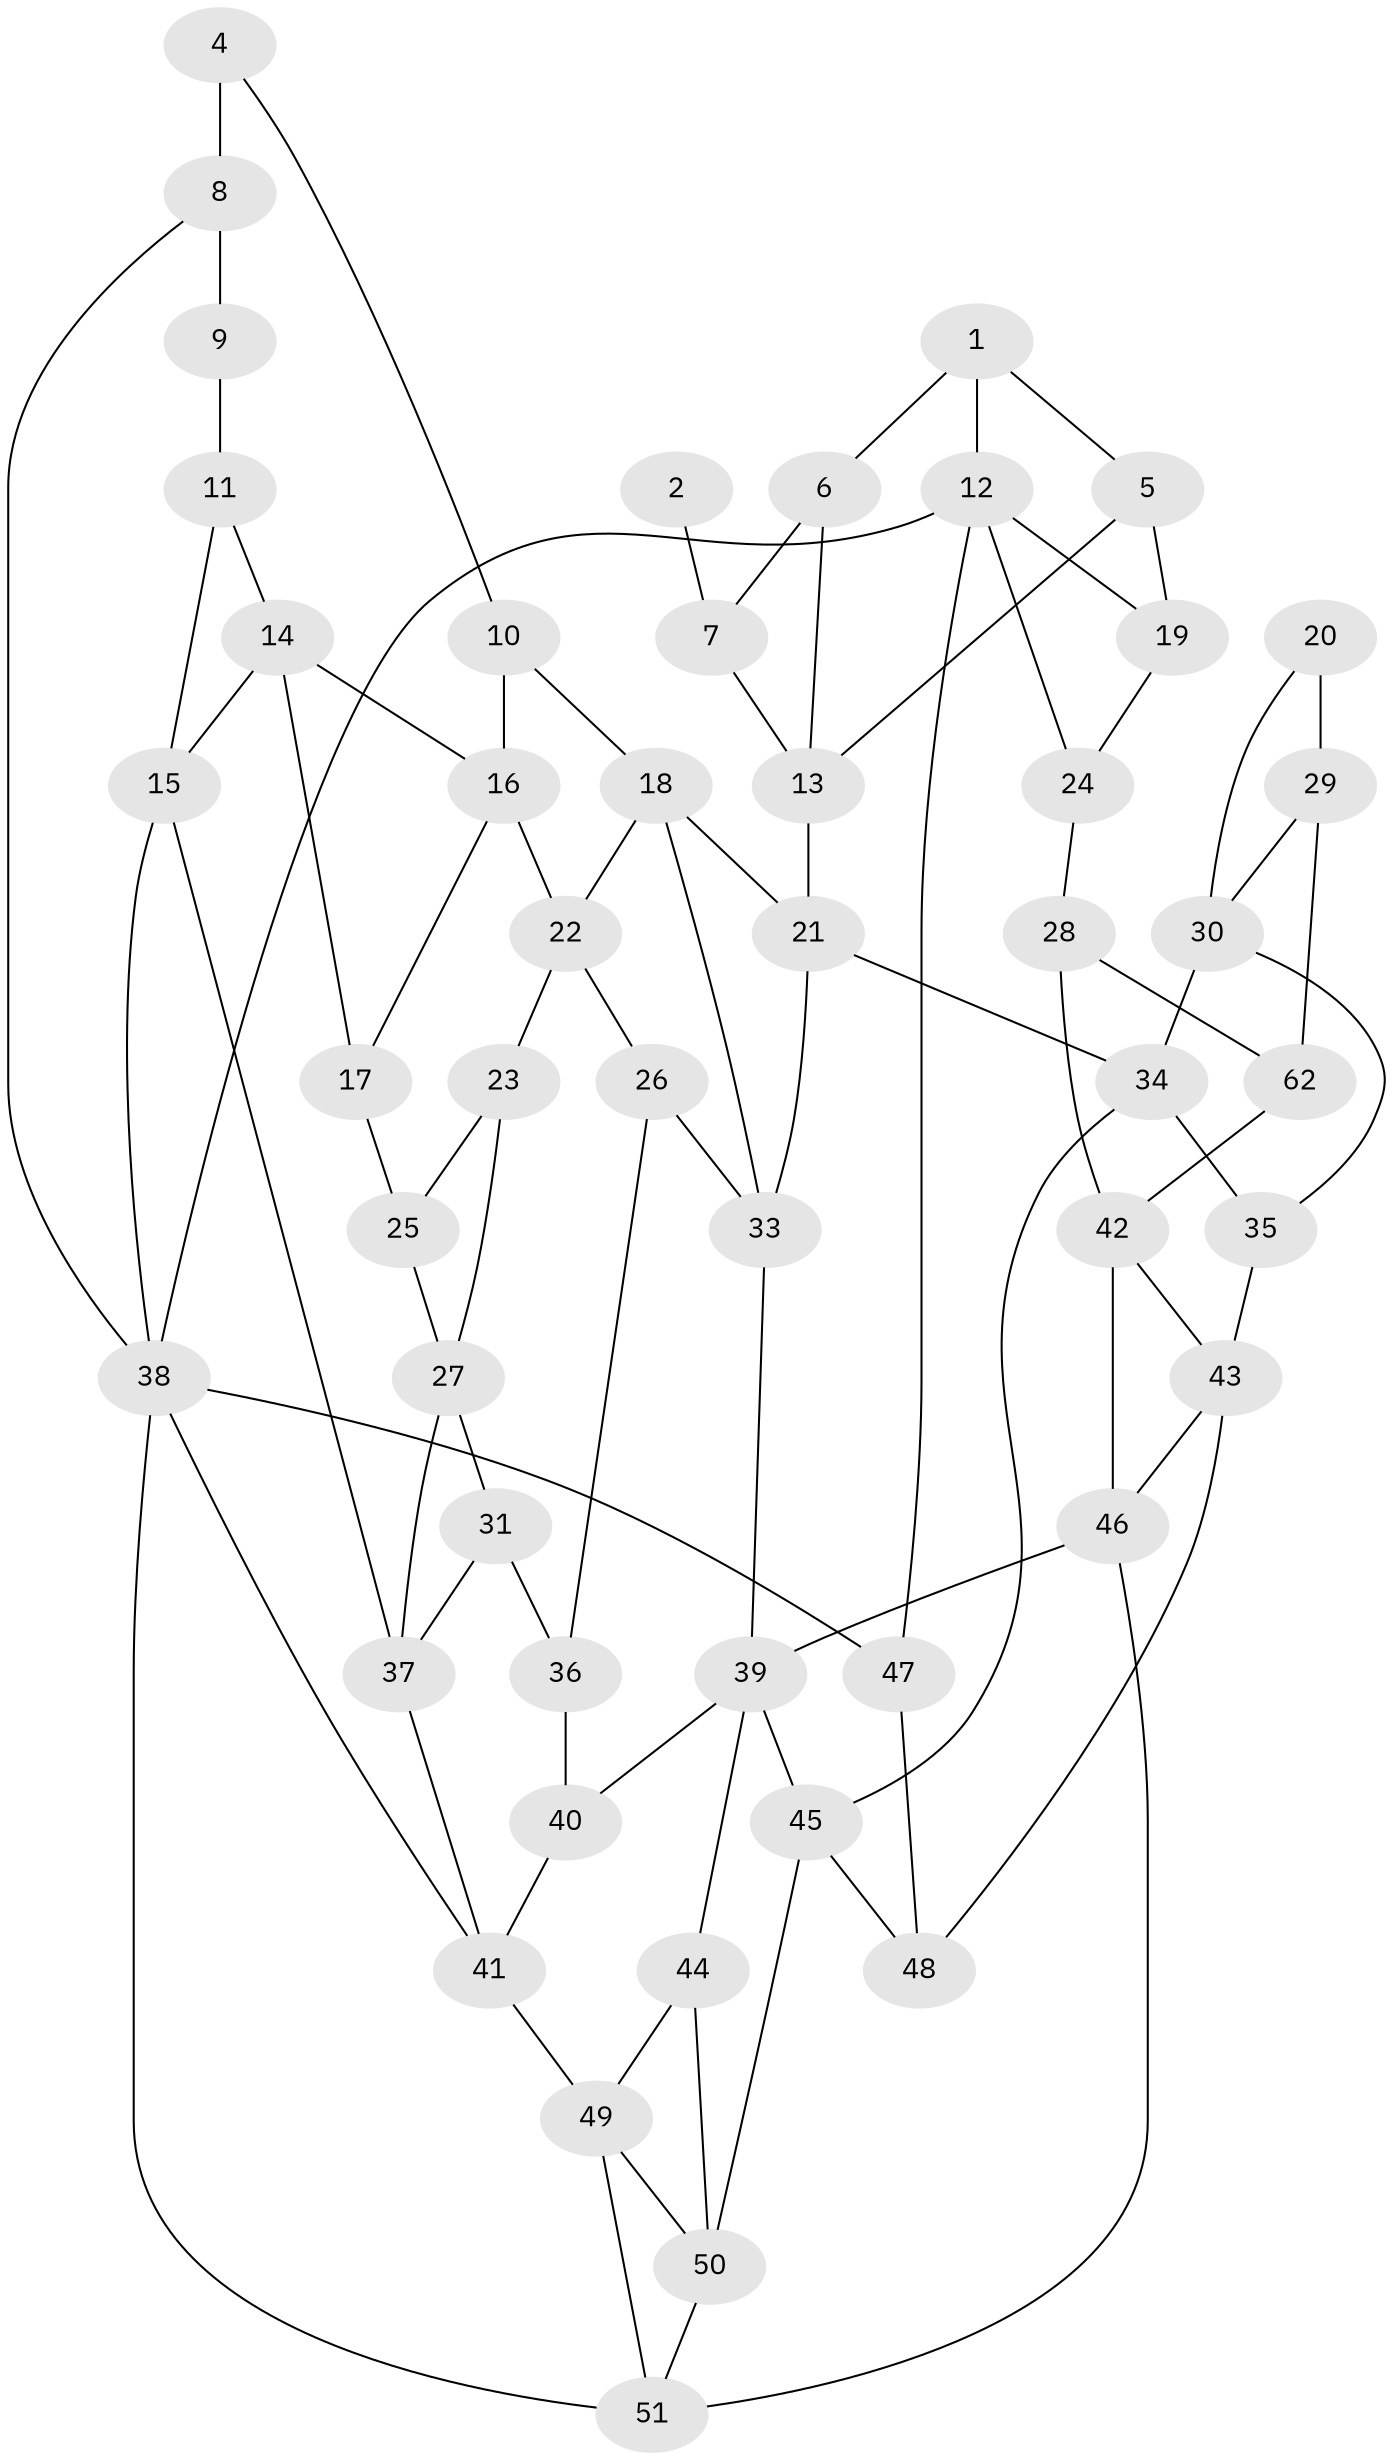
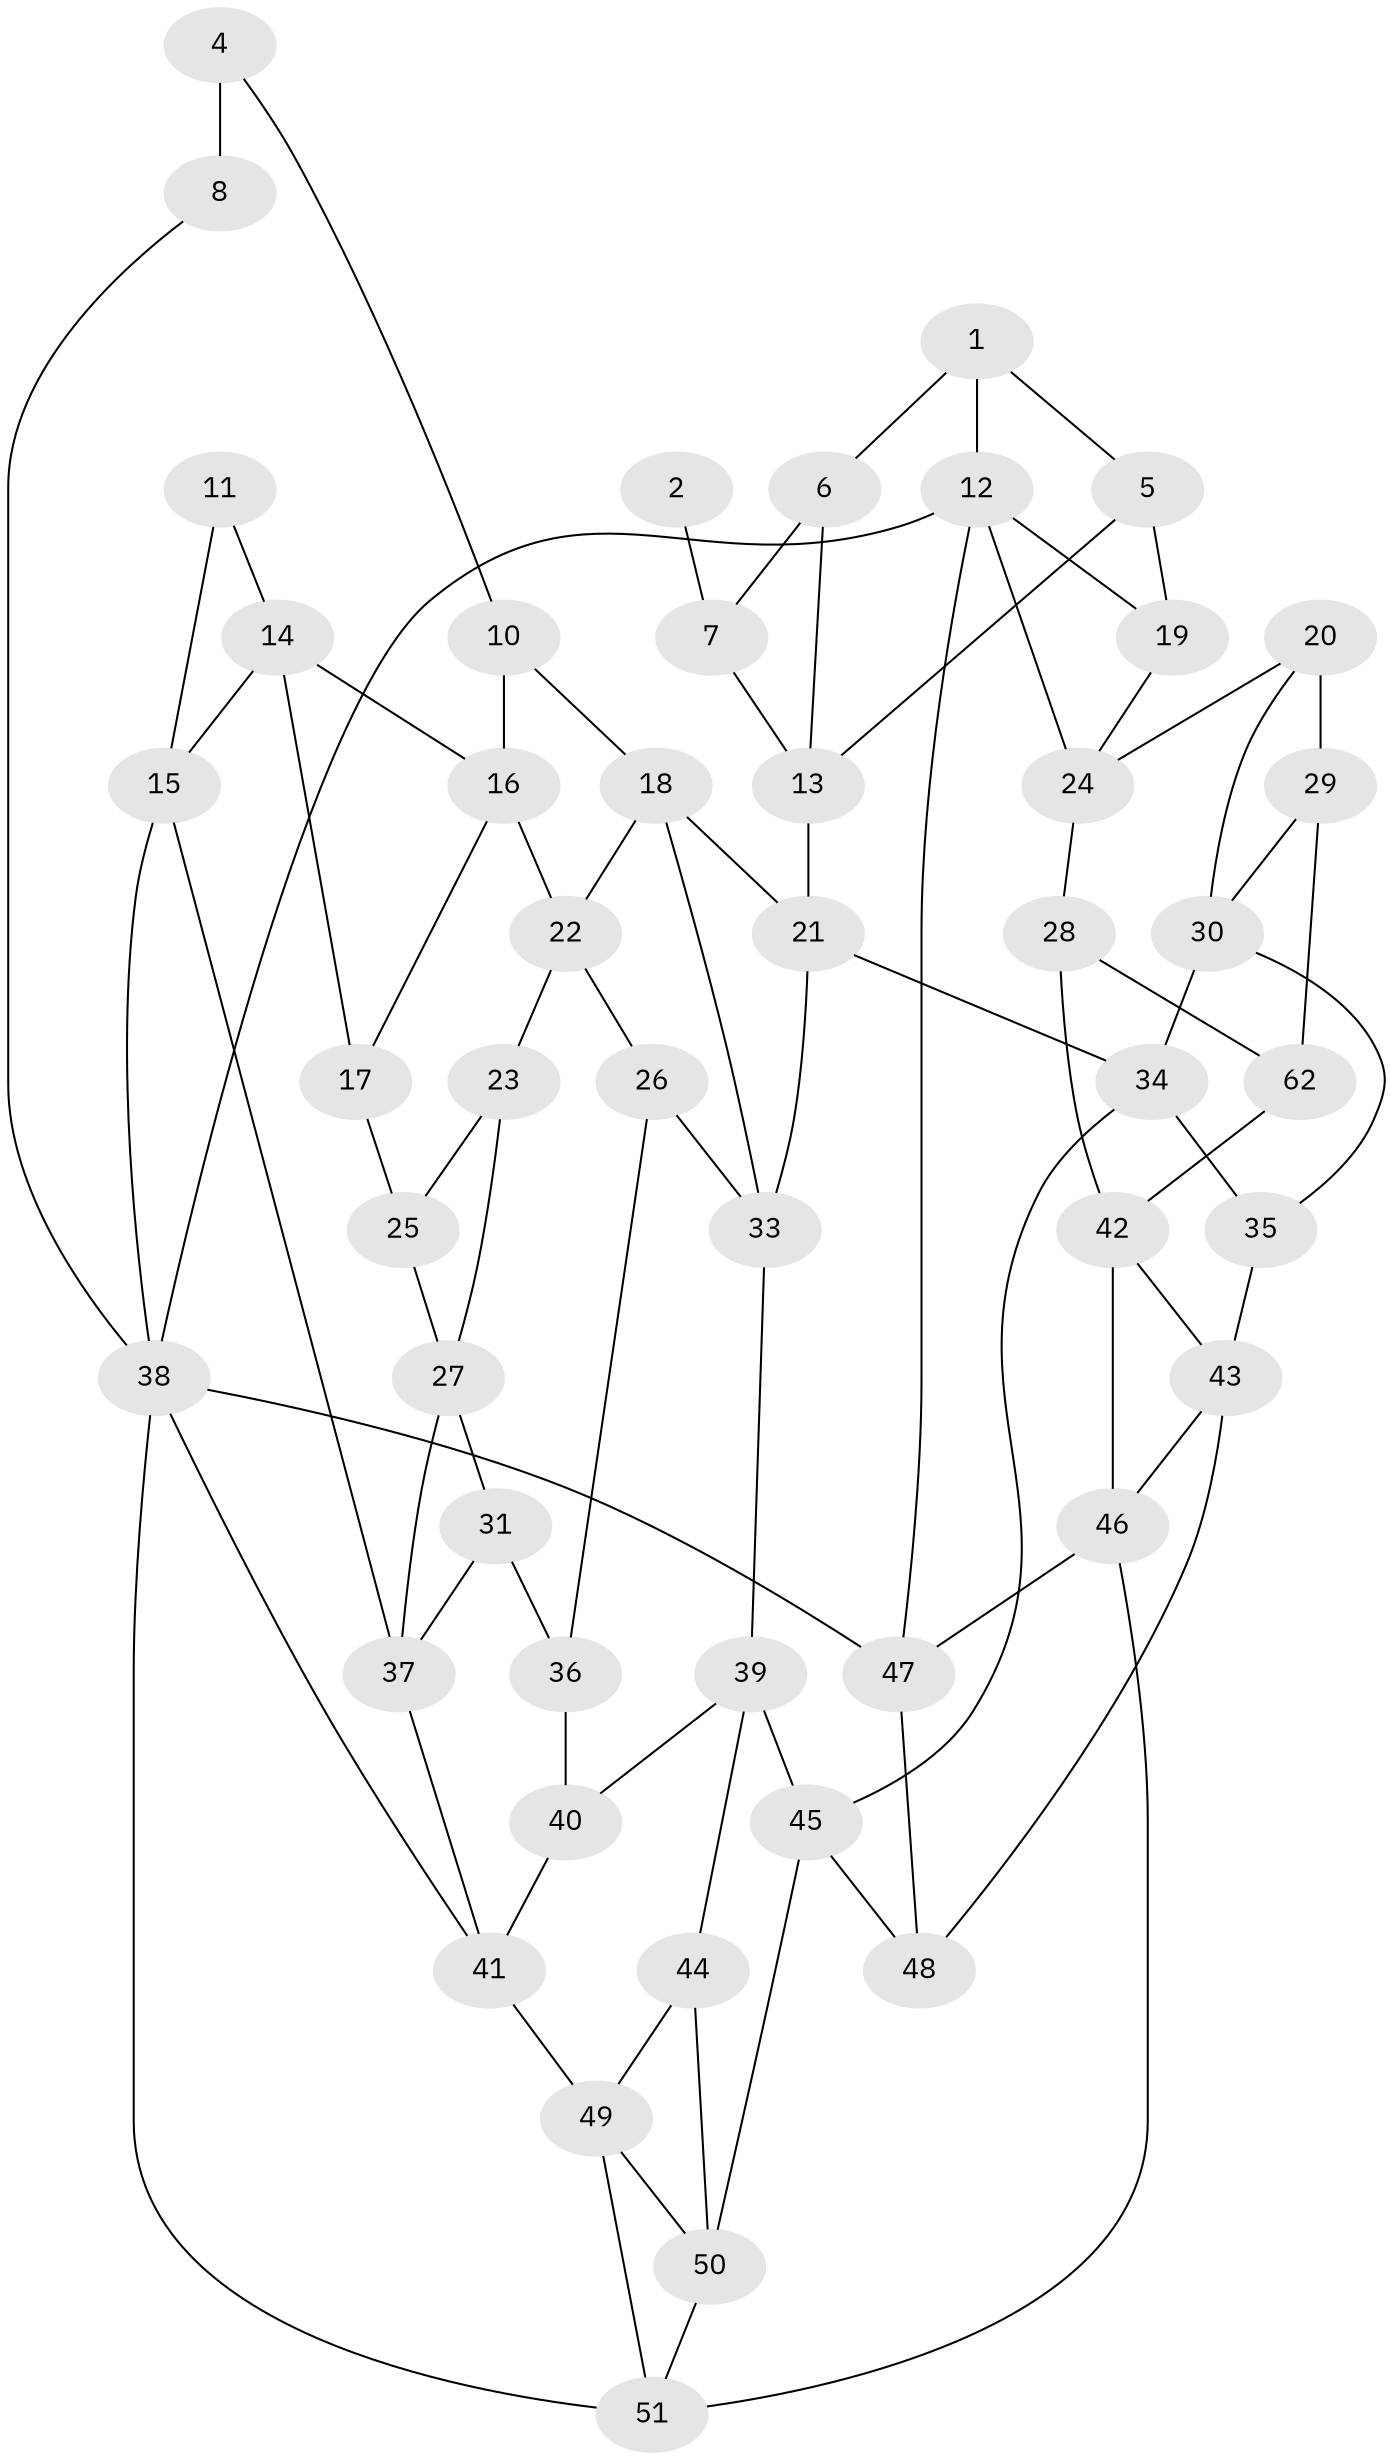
node "9": removed
edge "20" -- "24": added
edge "46" -- "39": now "46" -- "47"
